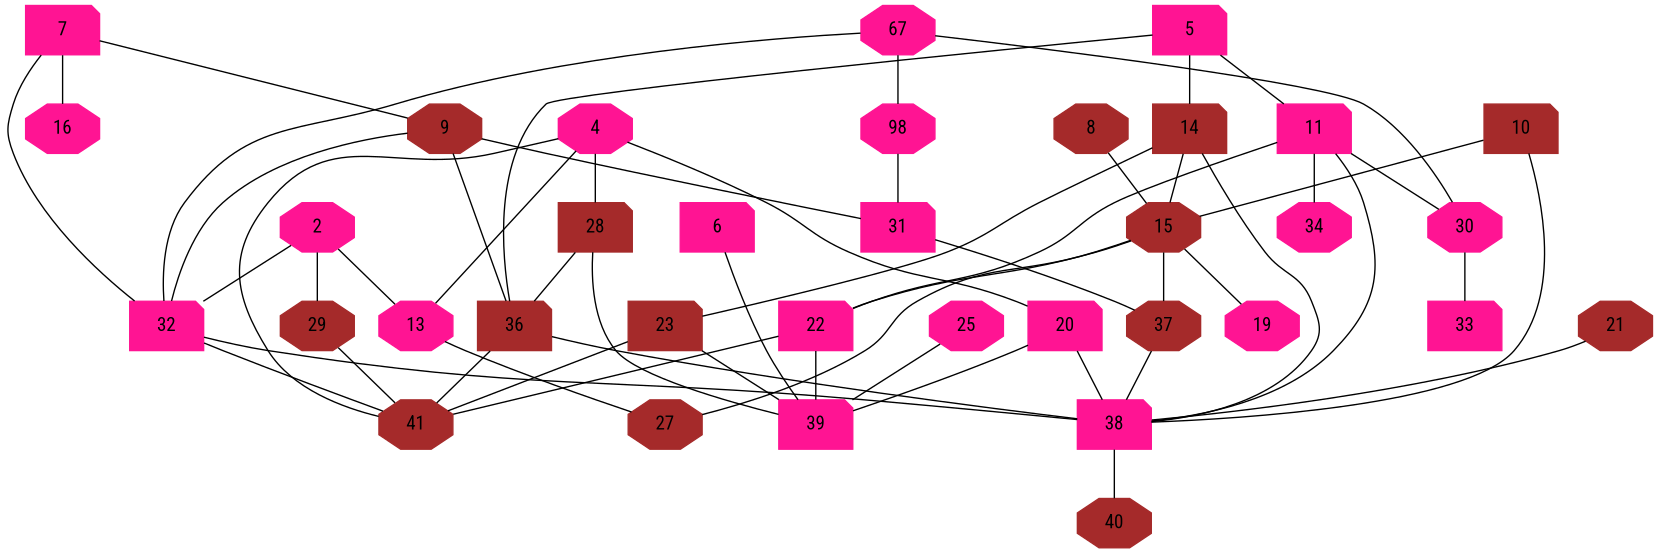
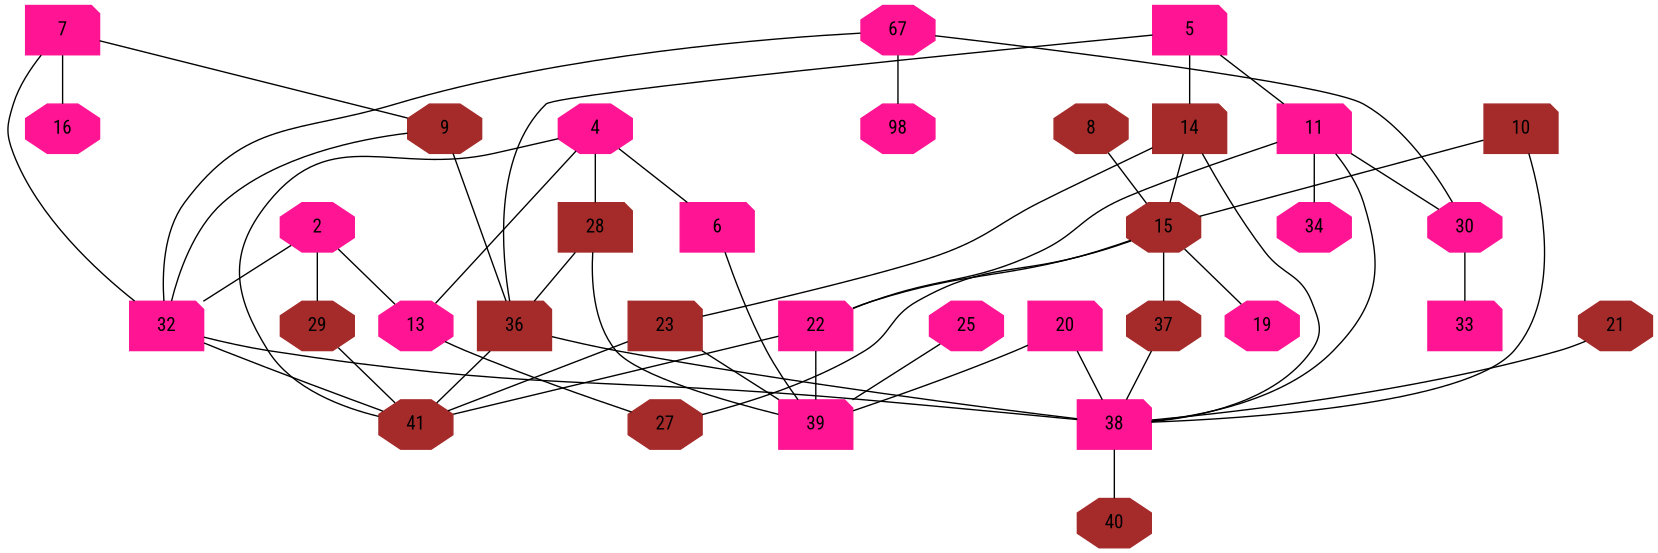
node "31": removed
edge "4" -- "20": now "4" -- "6"
